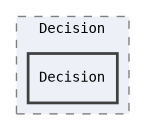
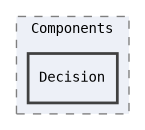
cluster "Decision": label "Decision" -> "Components"
